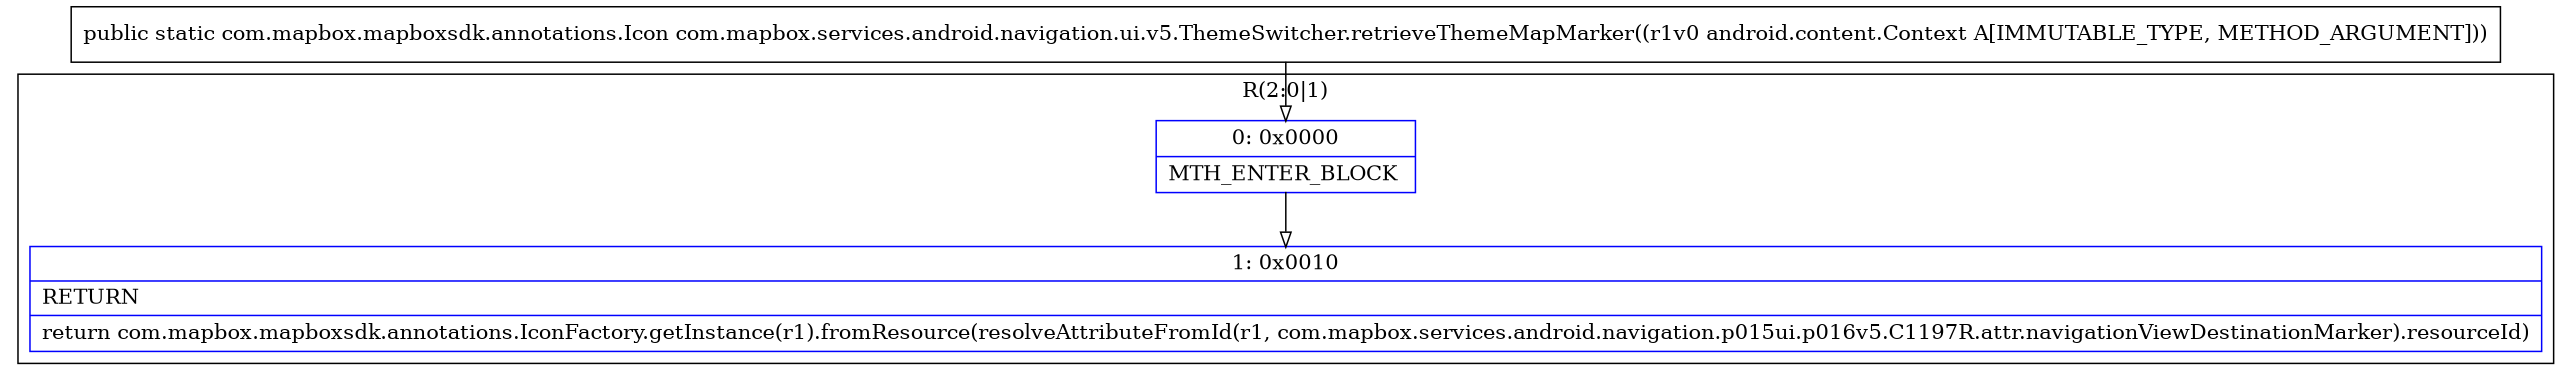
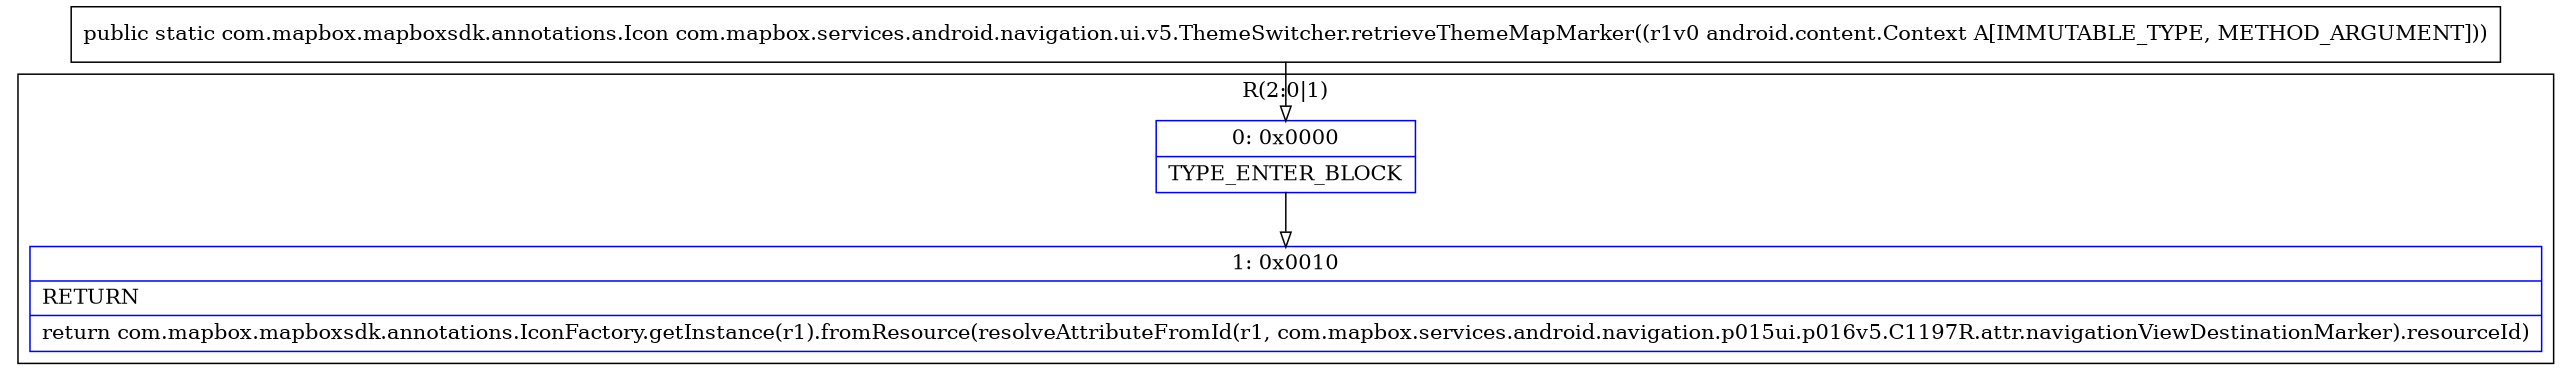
node "0: 0x0000": text "MTH_ENTER_BLOCK" -> "TYPE_ENTER_BLOCK"
